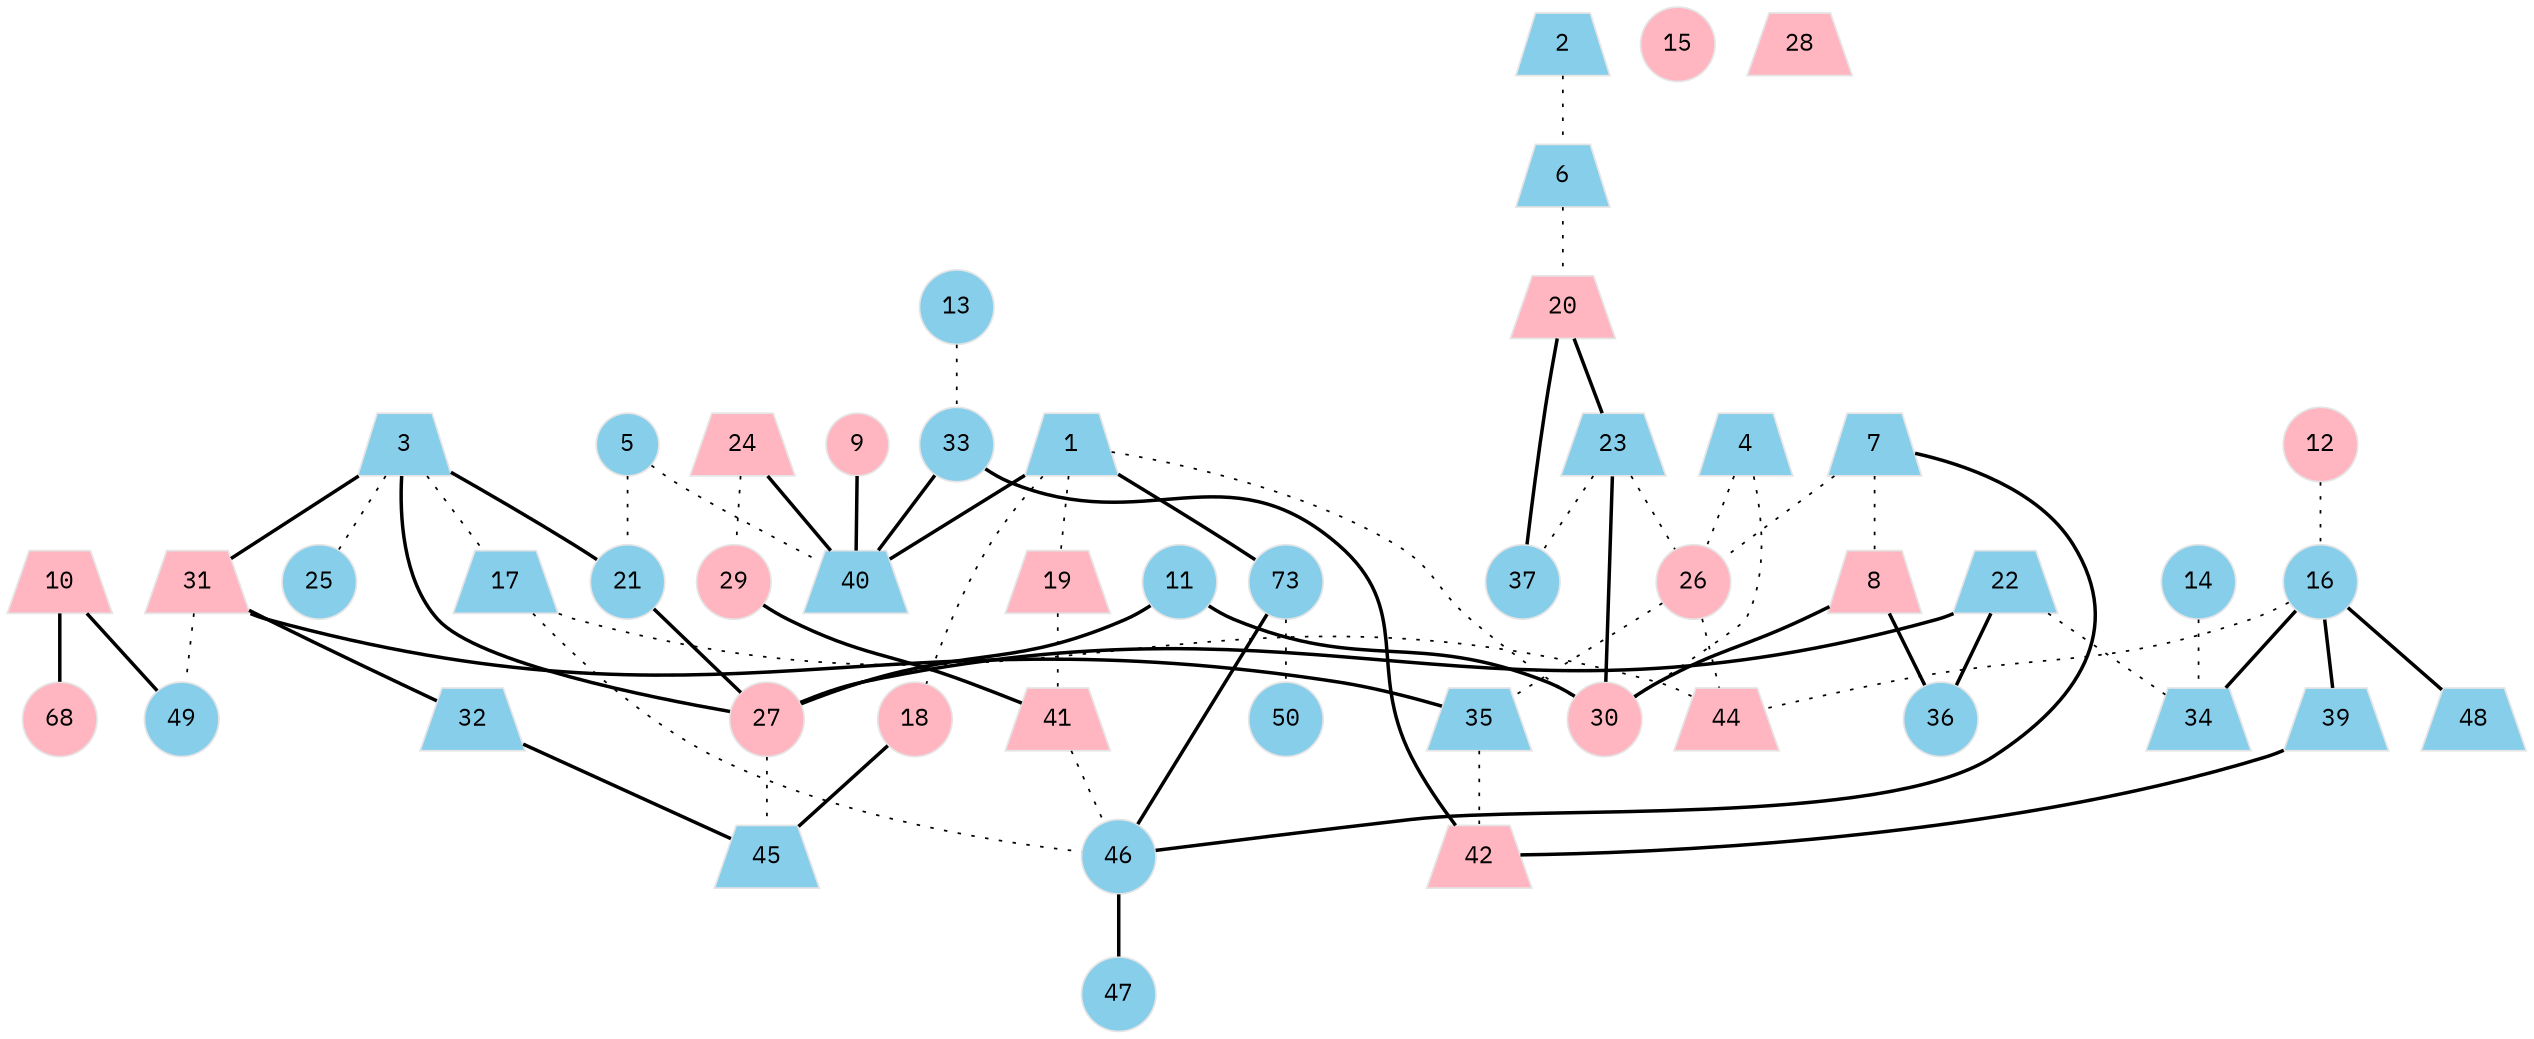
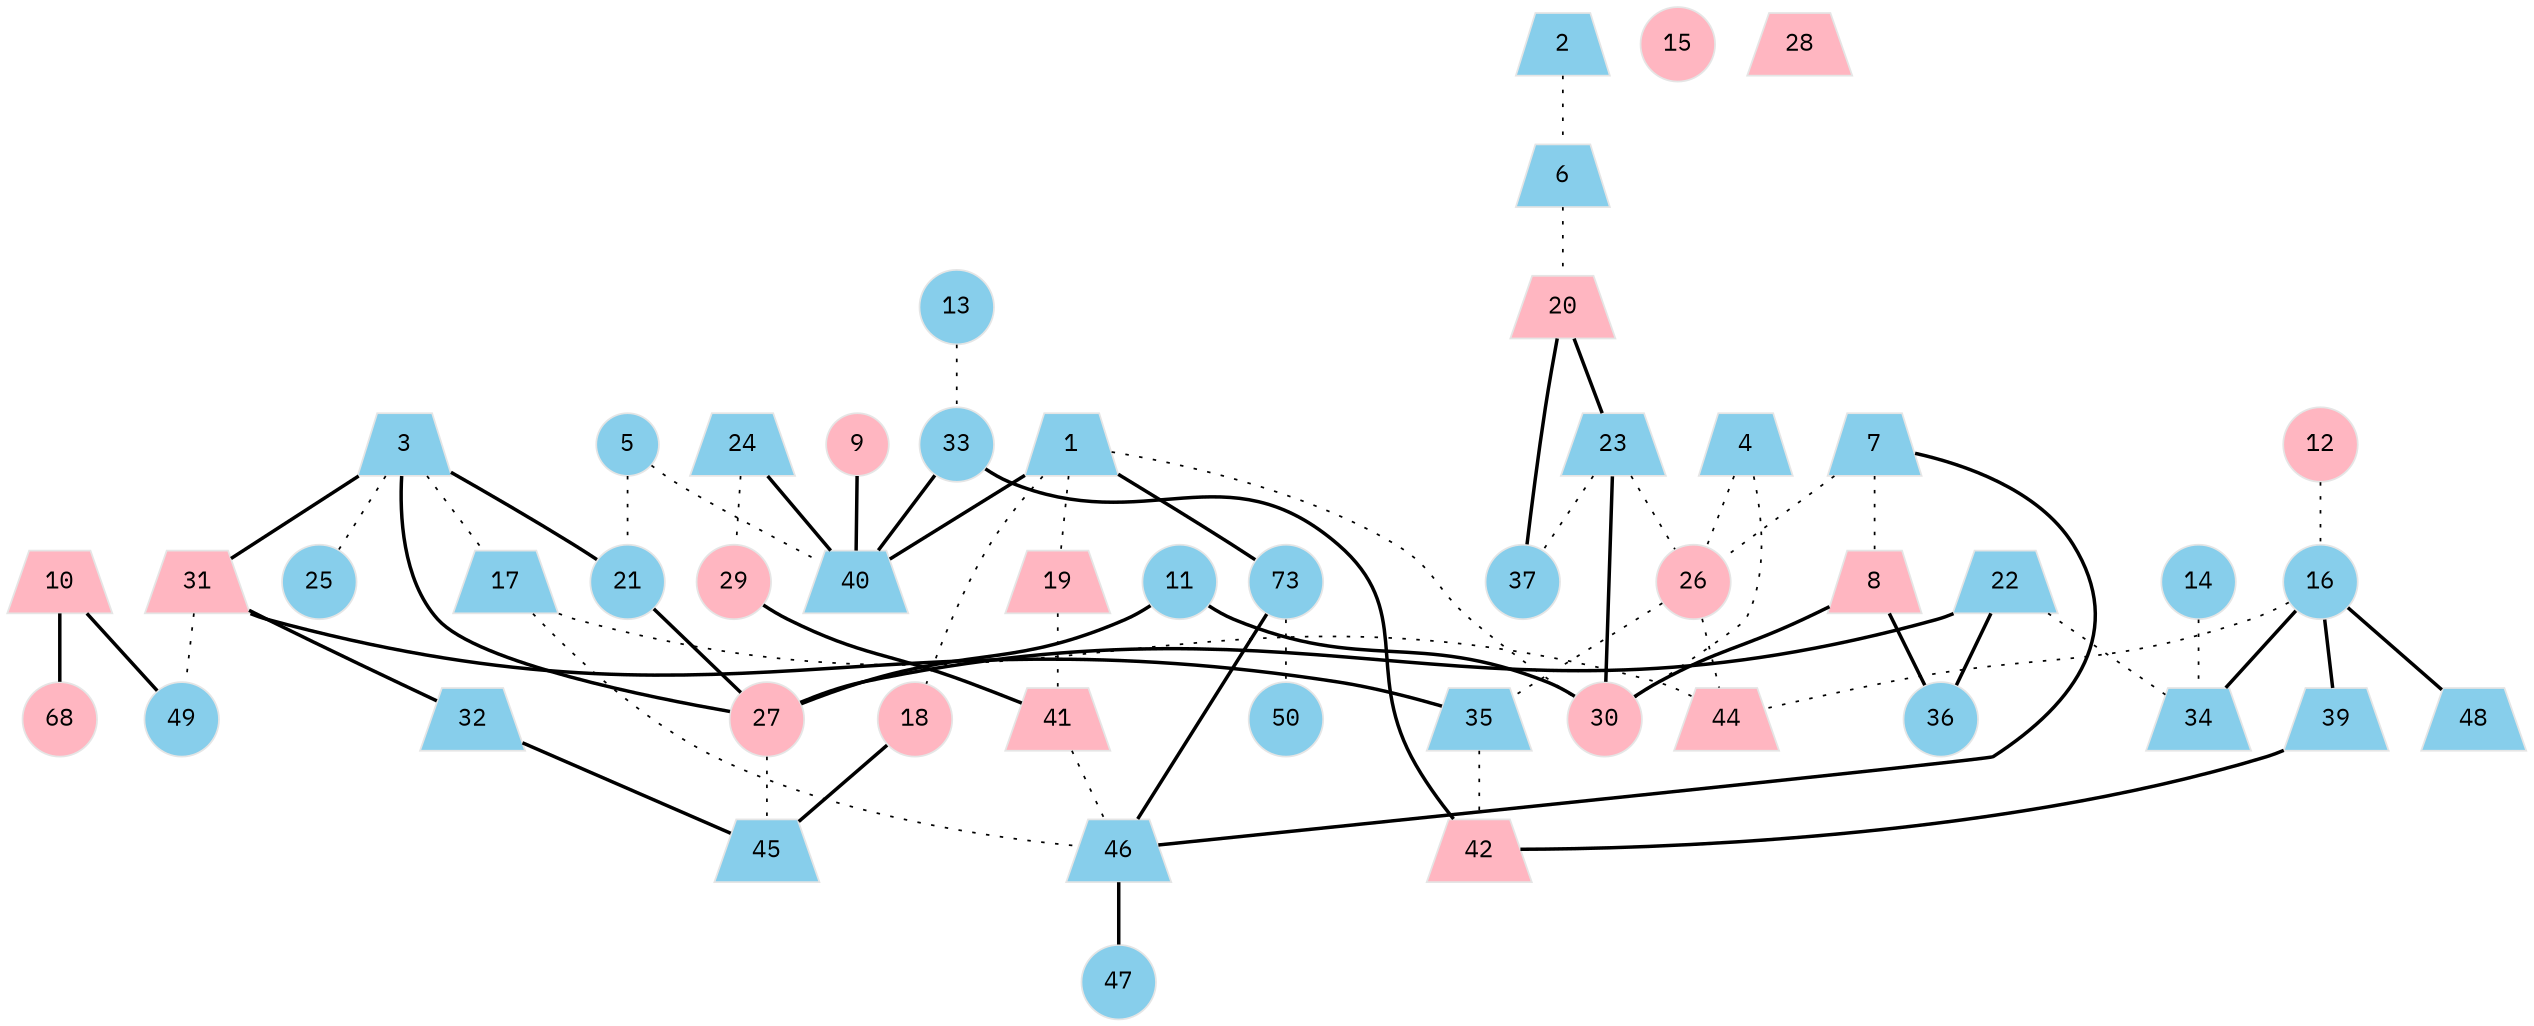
node "24": fillcolor lightpink -> skyblue
node "46": shape circle -> trapezium
